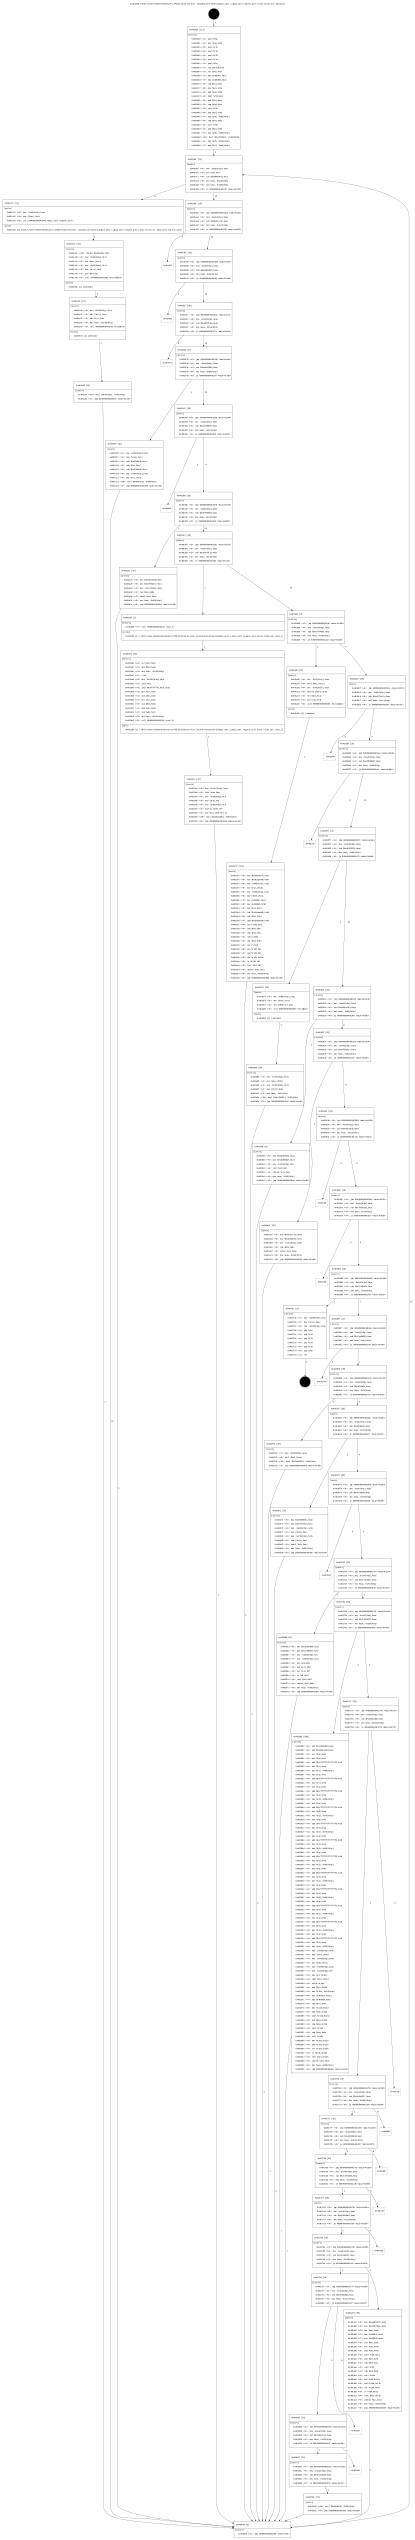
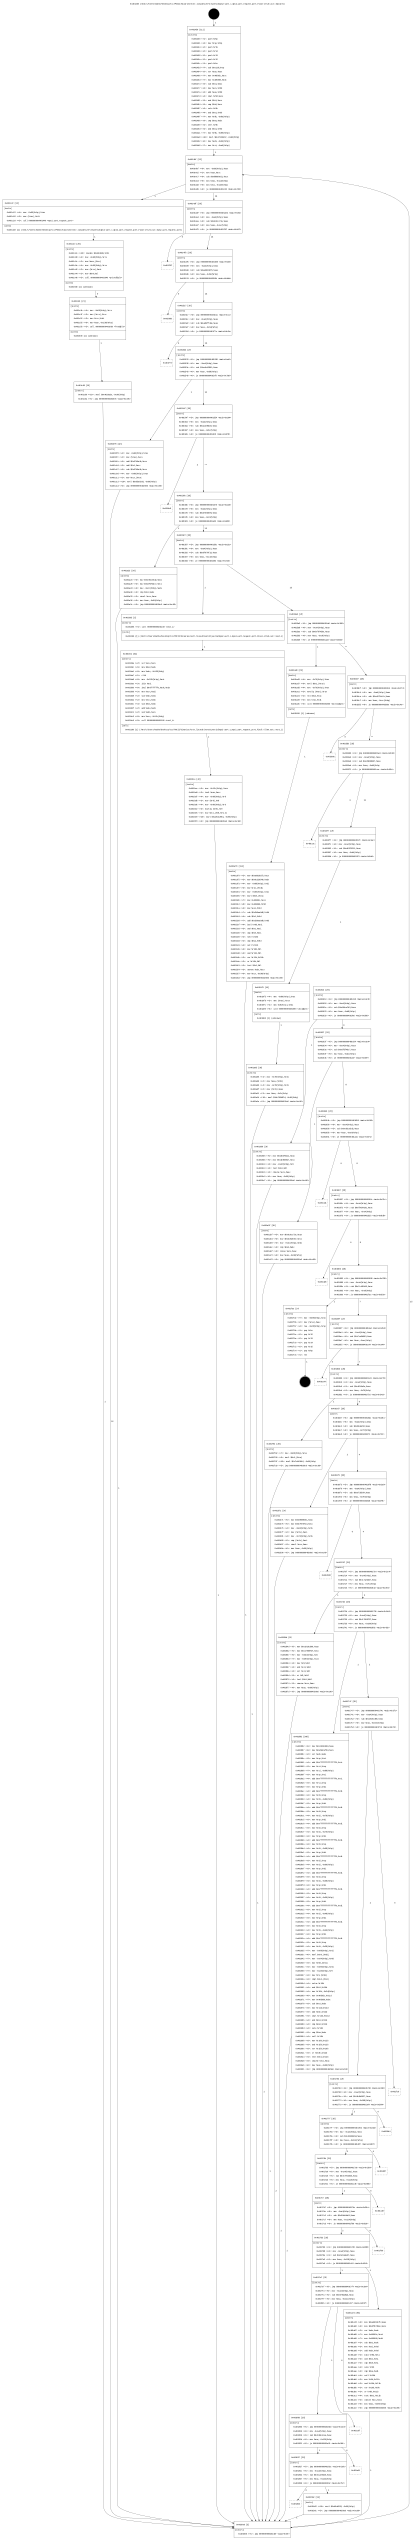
edge "0x4015f7 [28]" -> "0x401613 [28]": removed, label "10"
node "0x401843": added
